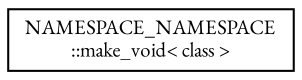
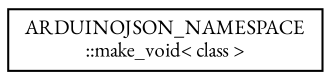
node "NAMESPACE_NAMESPACE ::make_void< class >": label "NAMESPACE_NAMESPACE ::make_void< class >" -> "ARDUINOJSON_NAMESPACE ::make_void< class >"
